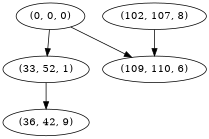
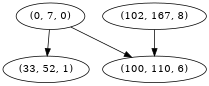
node "(0, 0, 0)": label "(0, 0, 0)" -> "(0, 7, 0)"
node "(102, 107, 8)": label "(102, 107, 8)" -> "(102, 167, 8)"
node "(109, 110, 6)": label "(109, 110, 6)" -> "(100, 110, 6)"
node "(36, 42, 9)": removed
